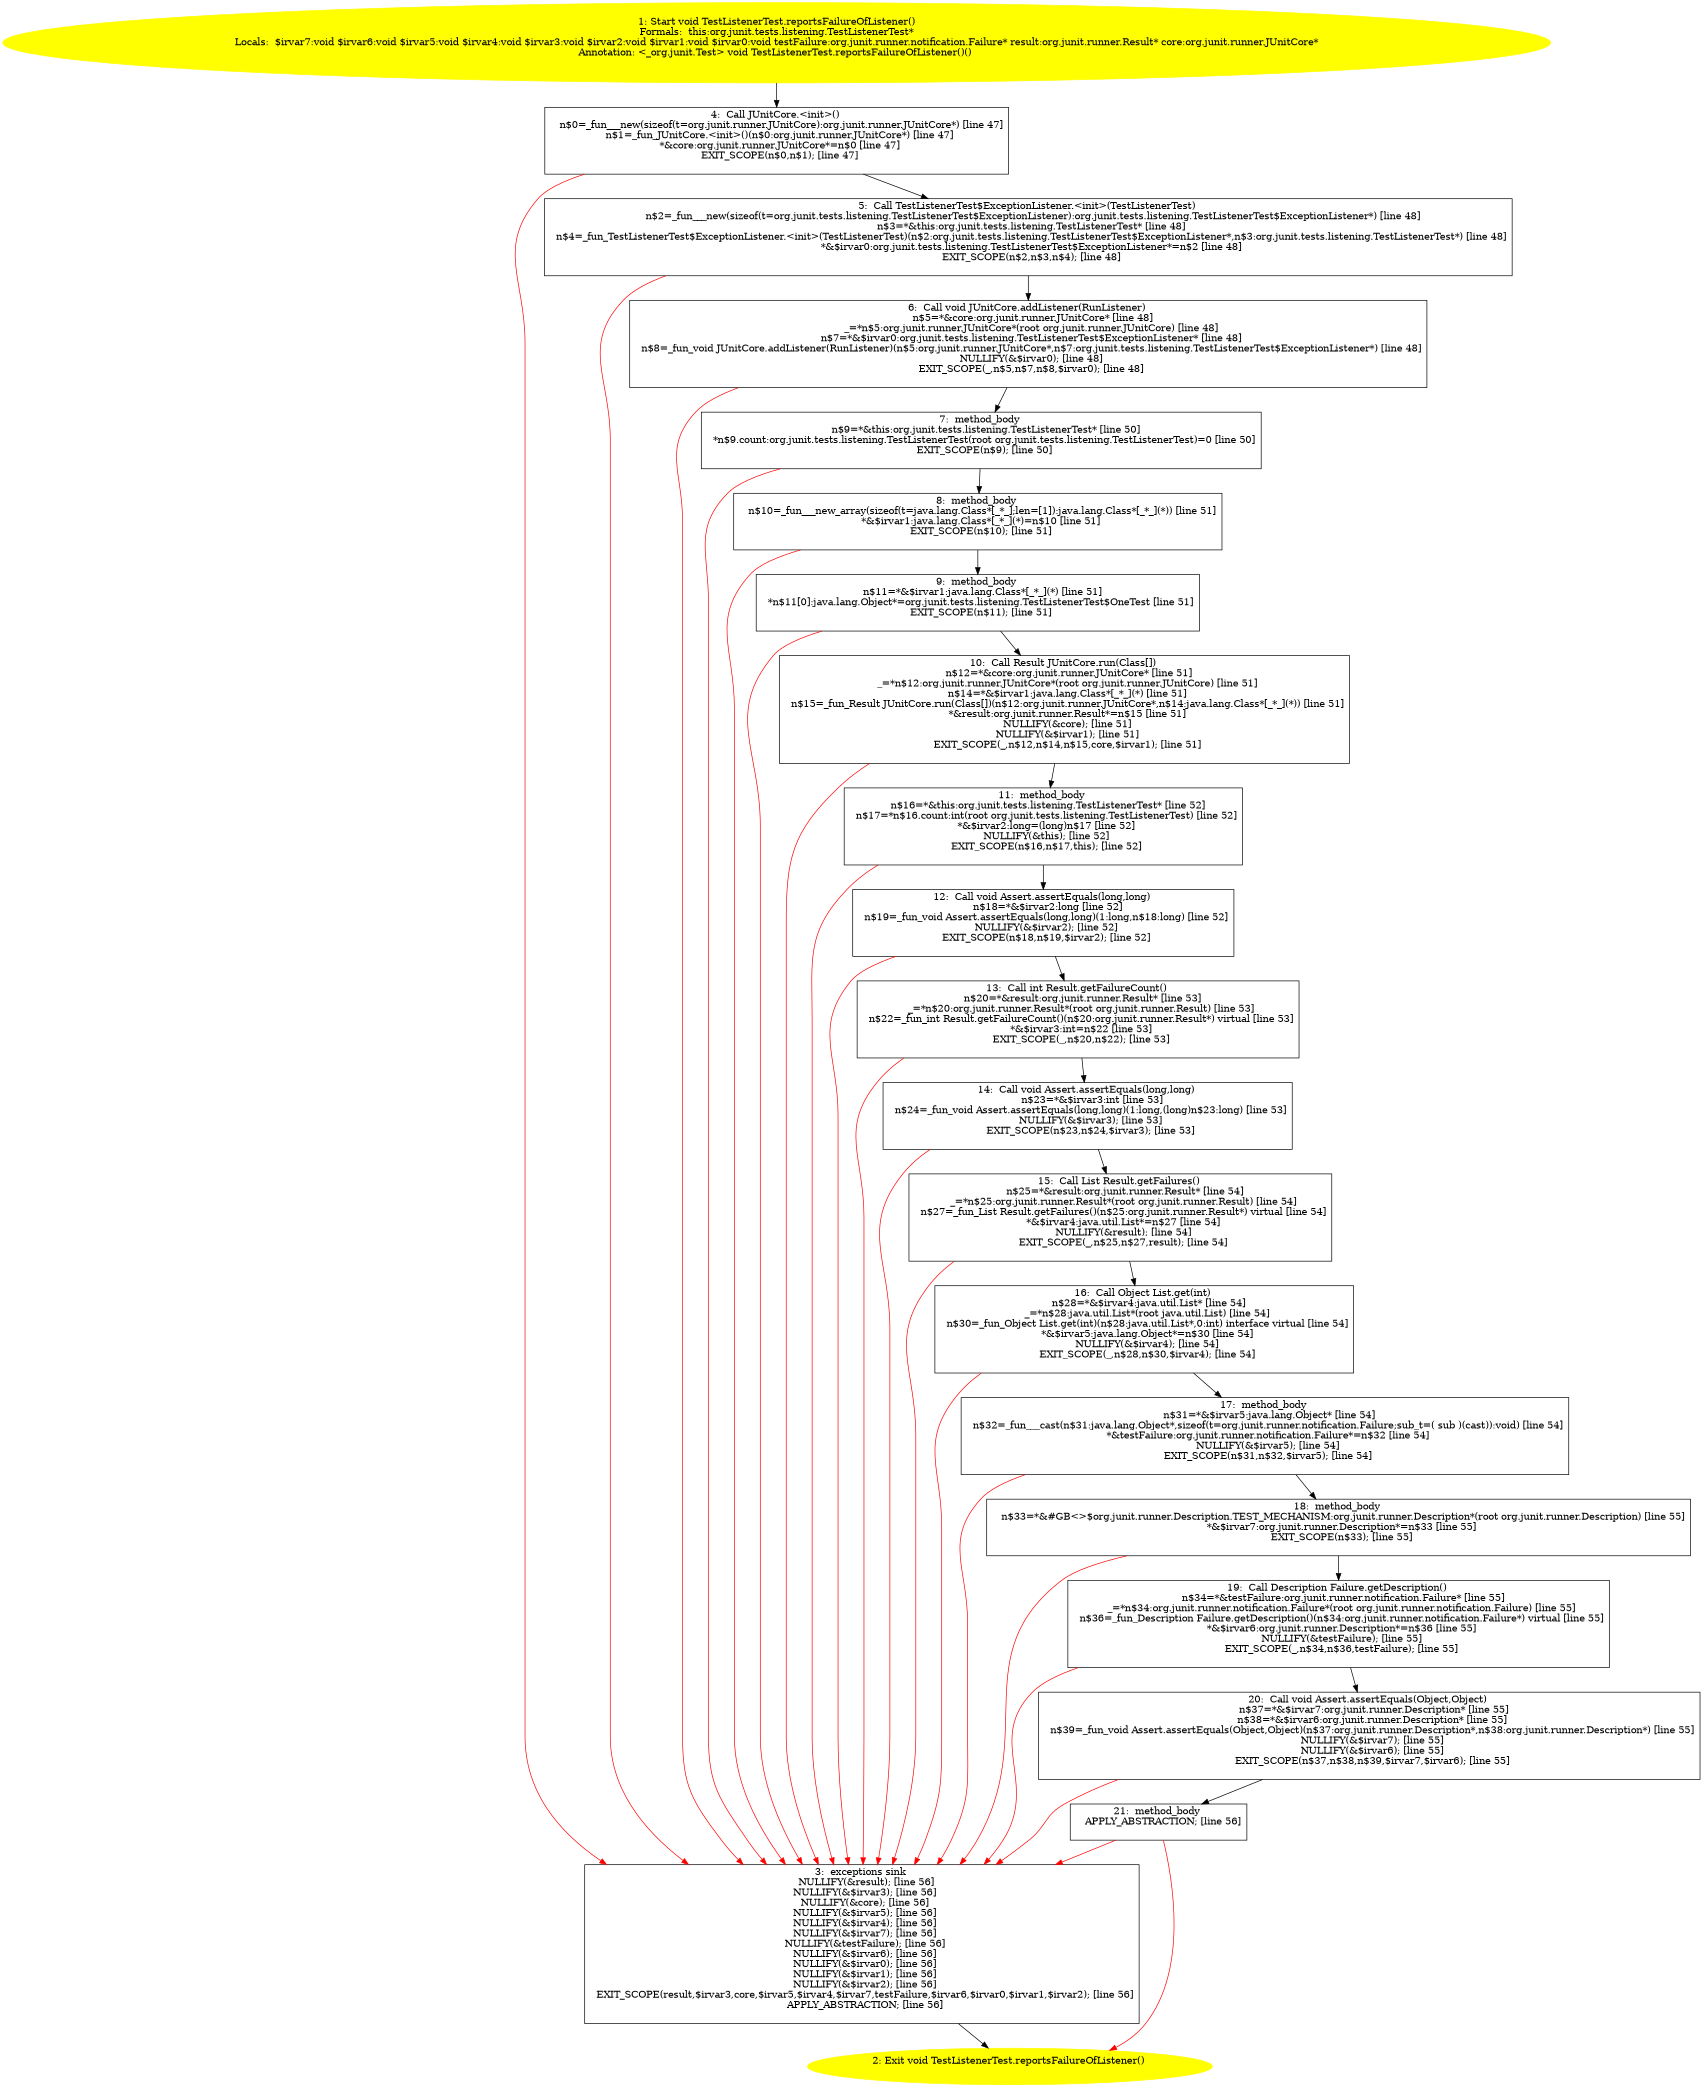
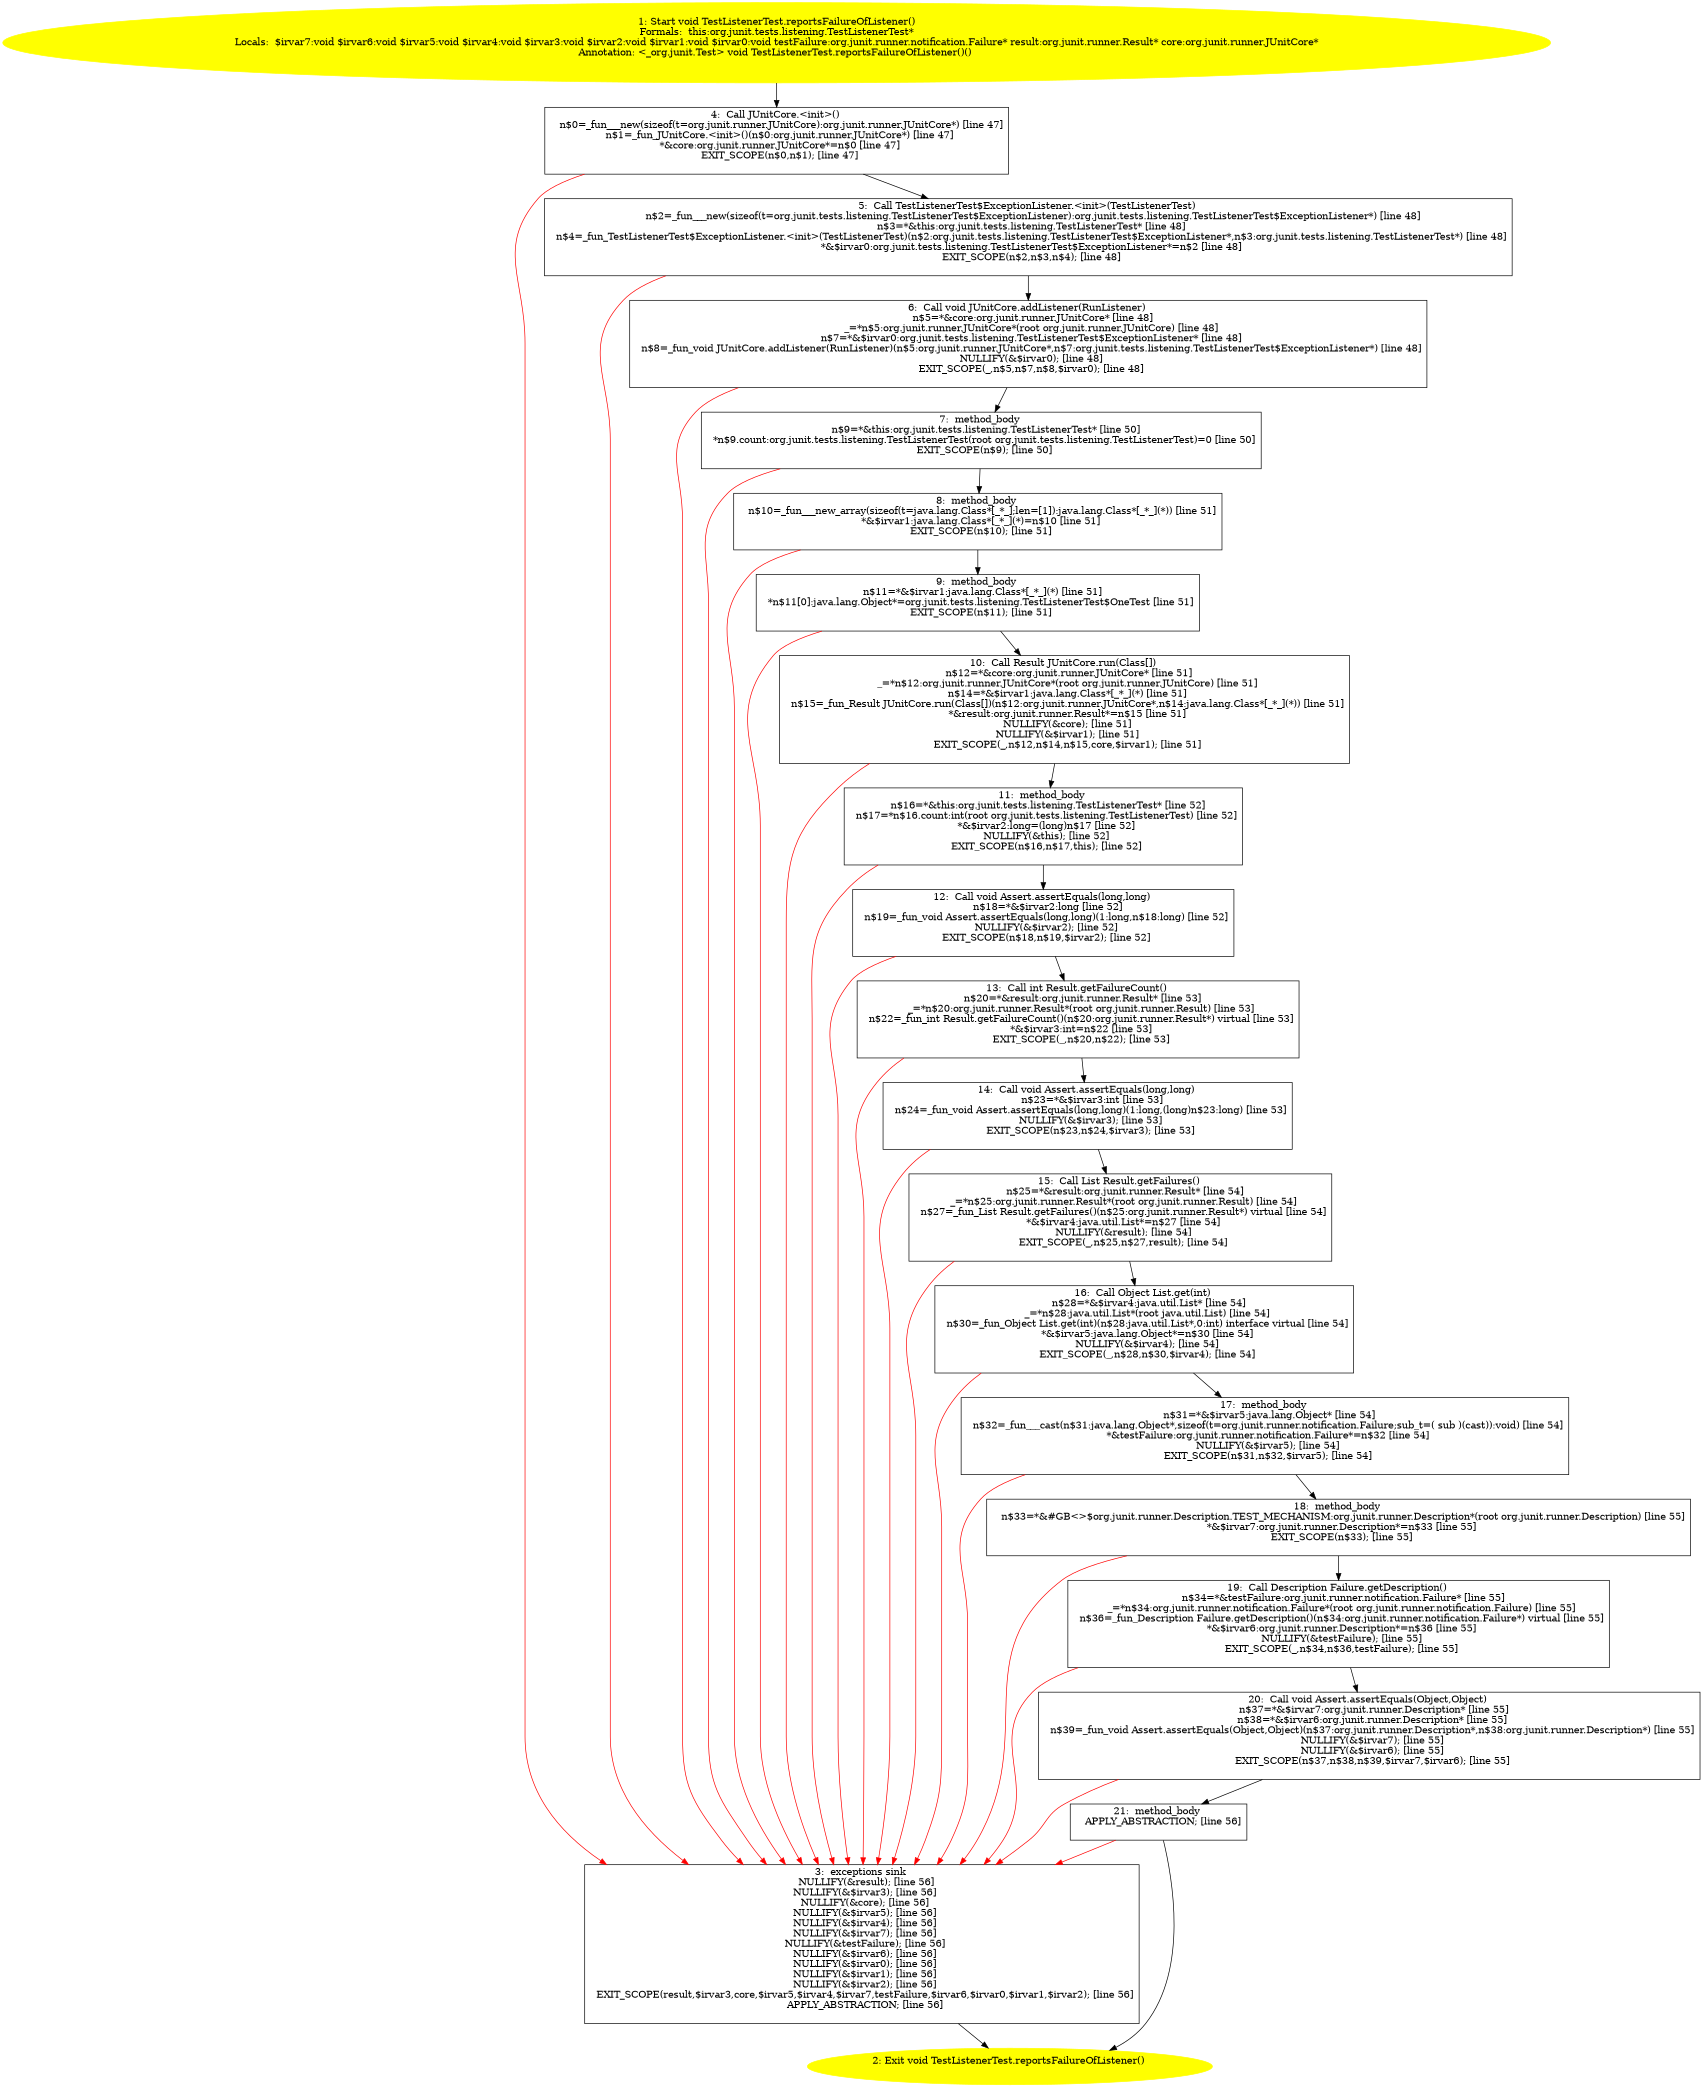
edge "21:  method_body APPLY_ABSTRACTION; [line 56]" -> "2: Exit void TestListenerTest.reportsFailureOfListener()": color red -> black
